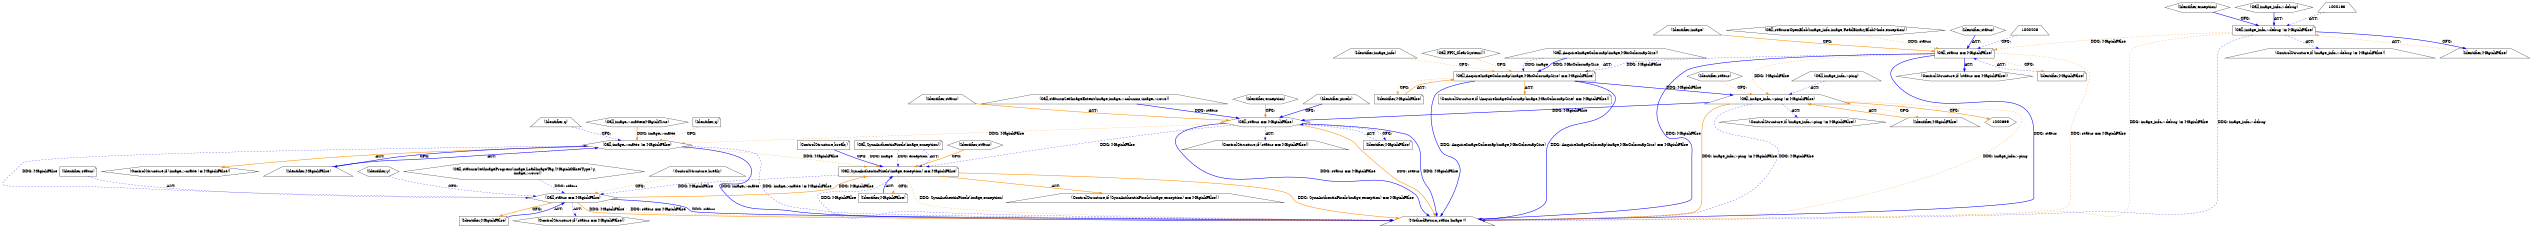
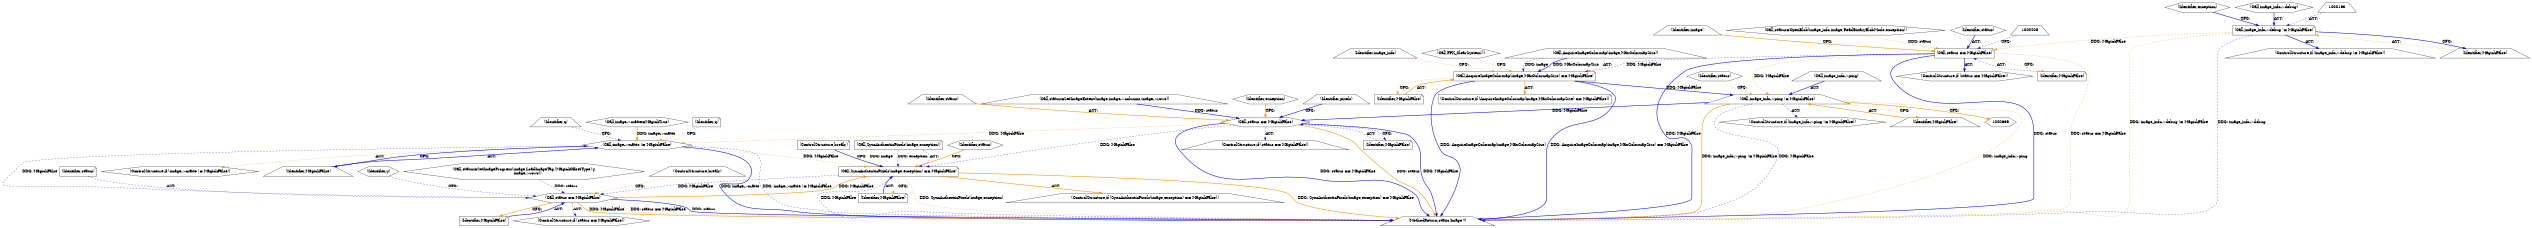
edge "(Call,image_info->debug != MagickFalse)" -> "(ControlStructure,if (image_info->debug != MagickFalse))": style dashed -> bold
edge "(Call,image_info->ping)" -> "(Call,image_info->ping != MagickFalse)": style dashed -> bold
edge "(Call,image->matte != MagickFalse)" -> "(ControlStructure,if (image->matte != MagickFalse))": style bold -> dashed
